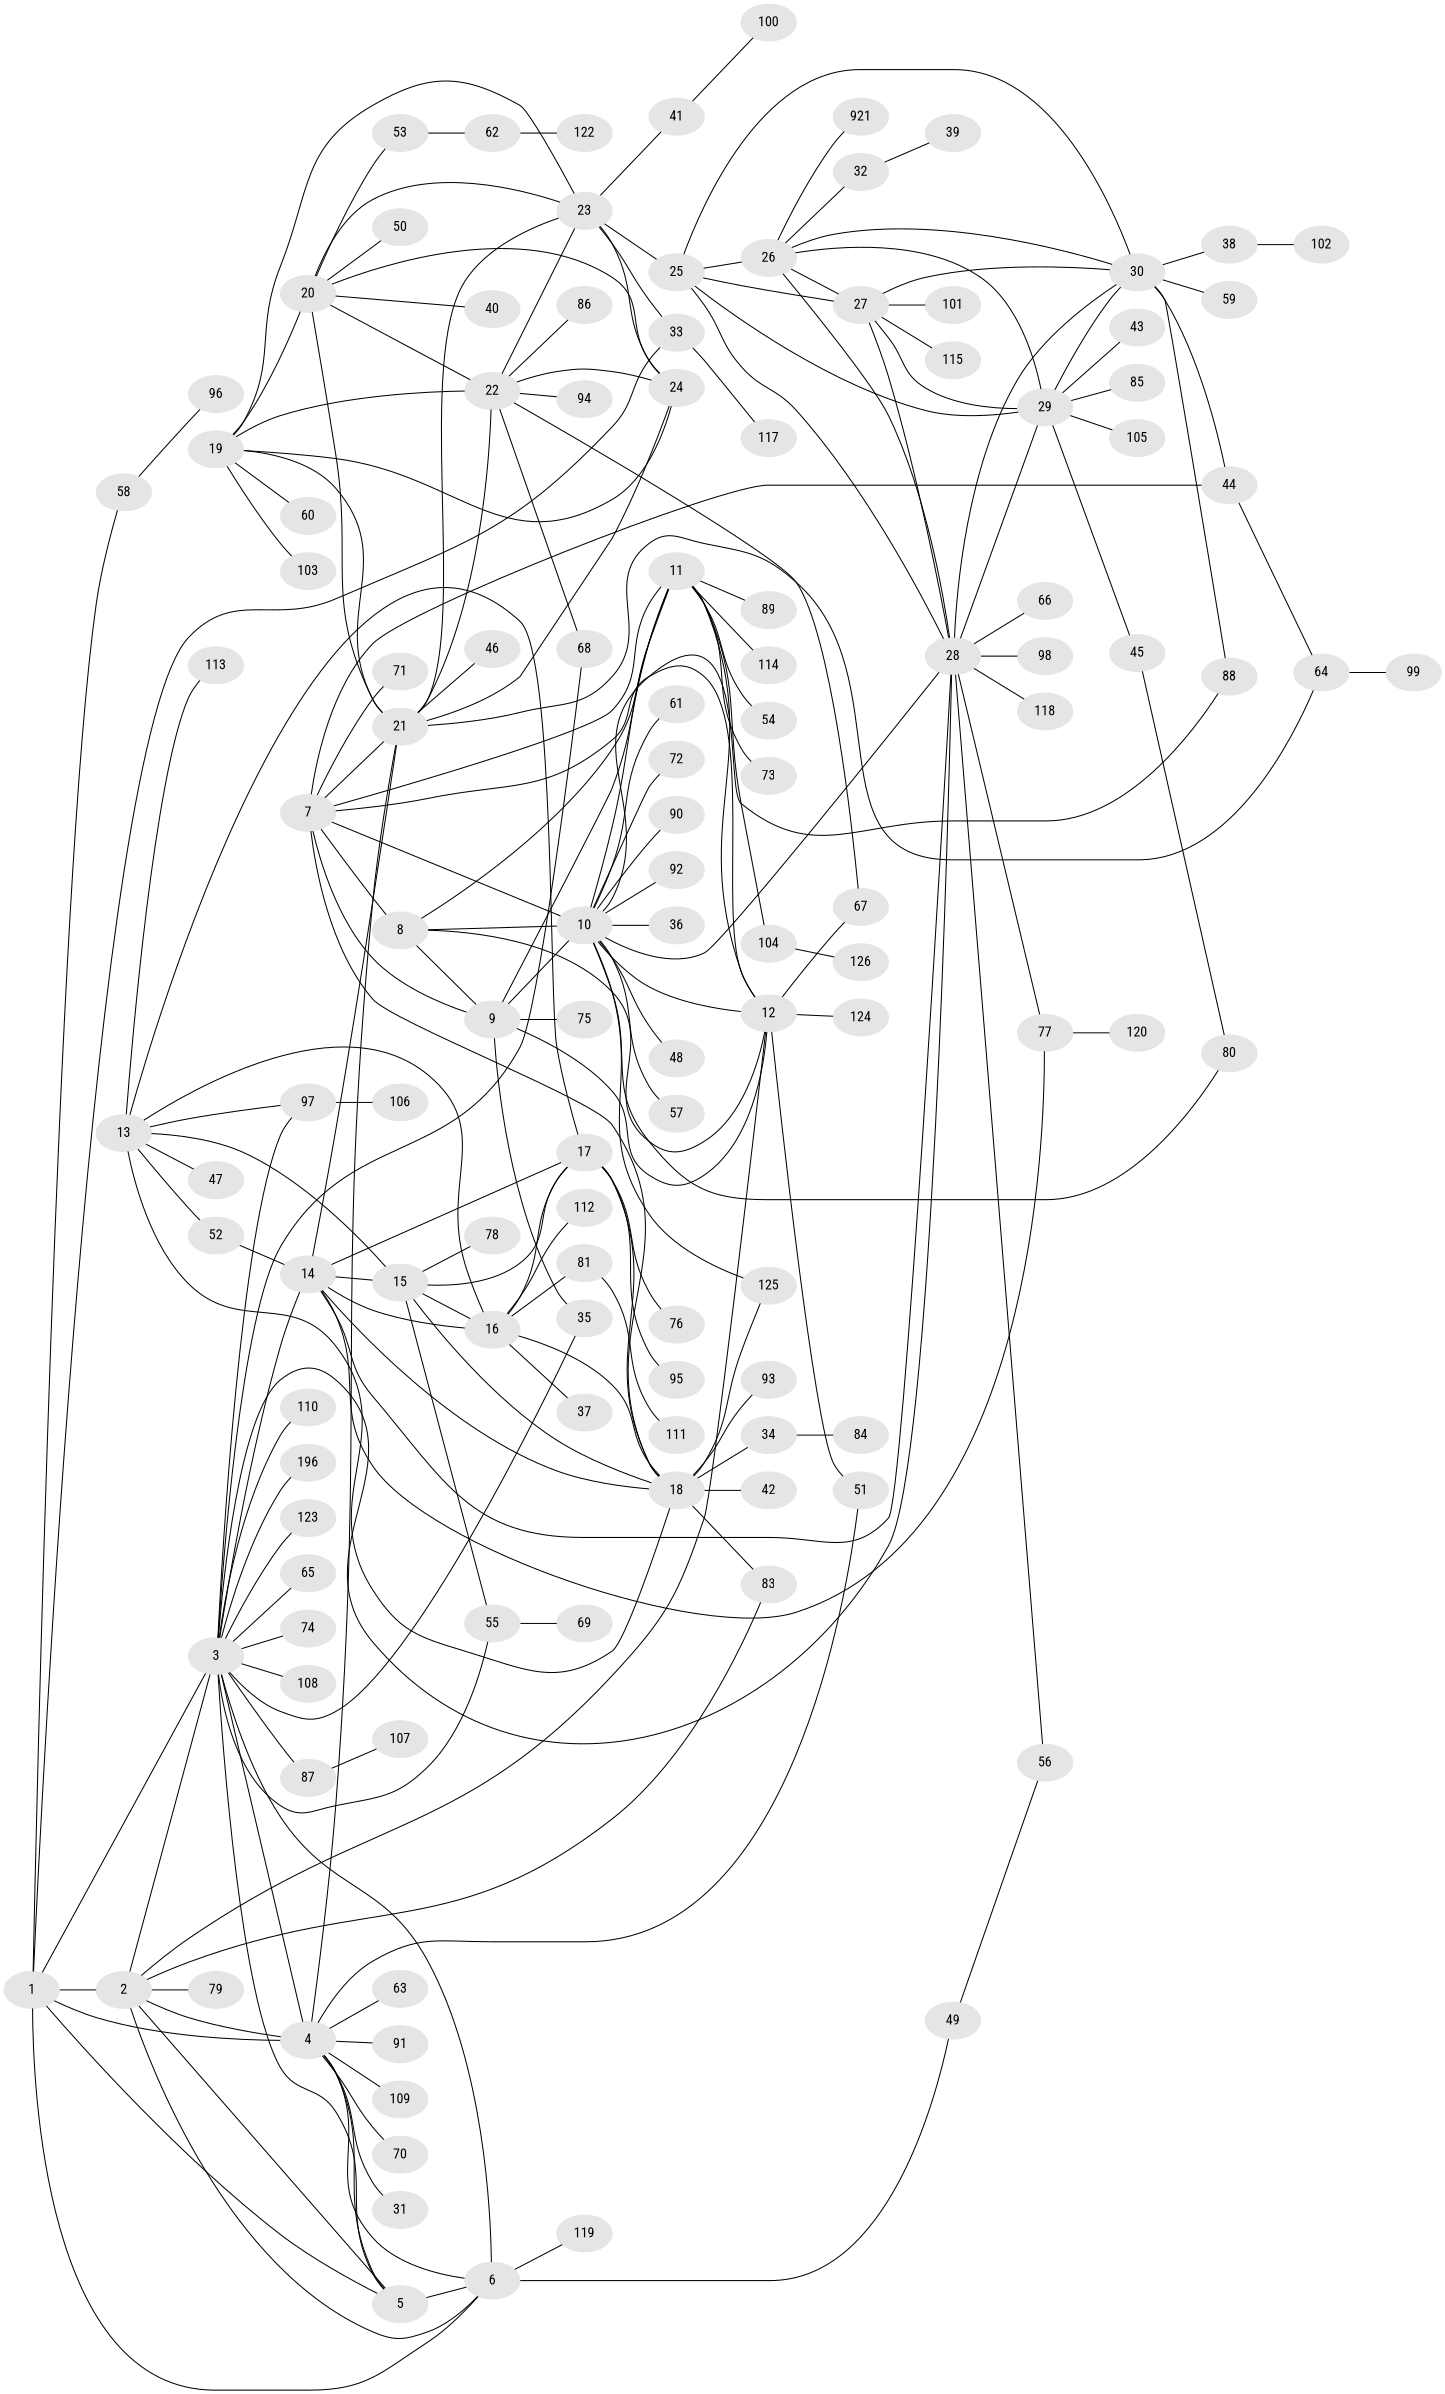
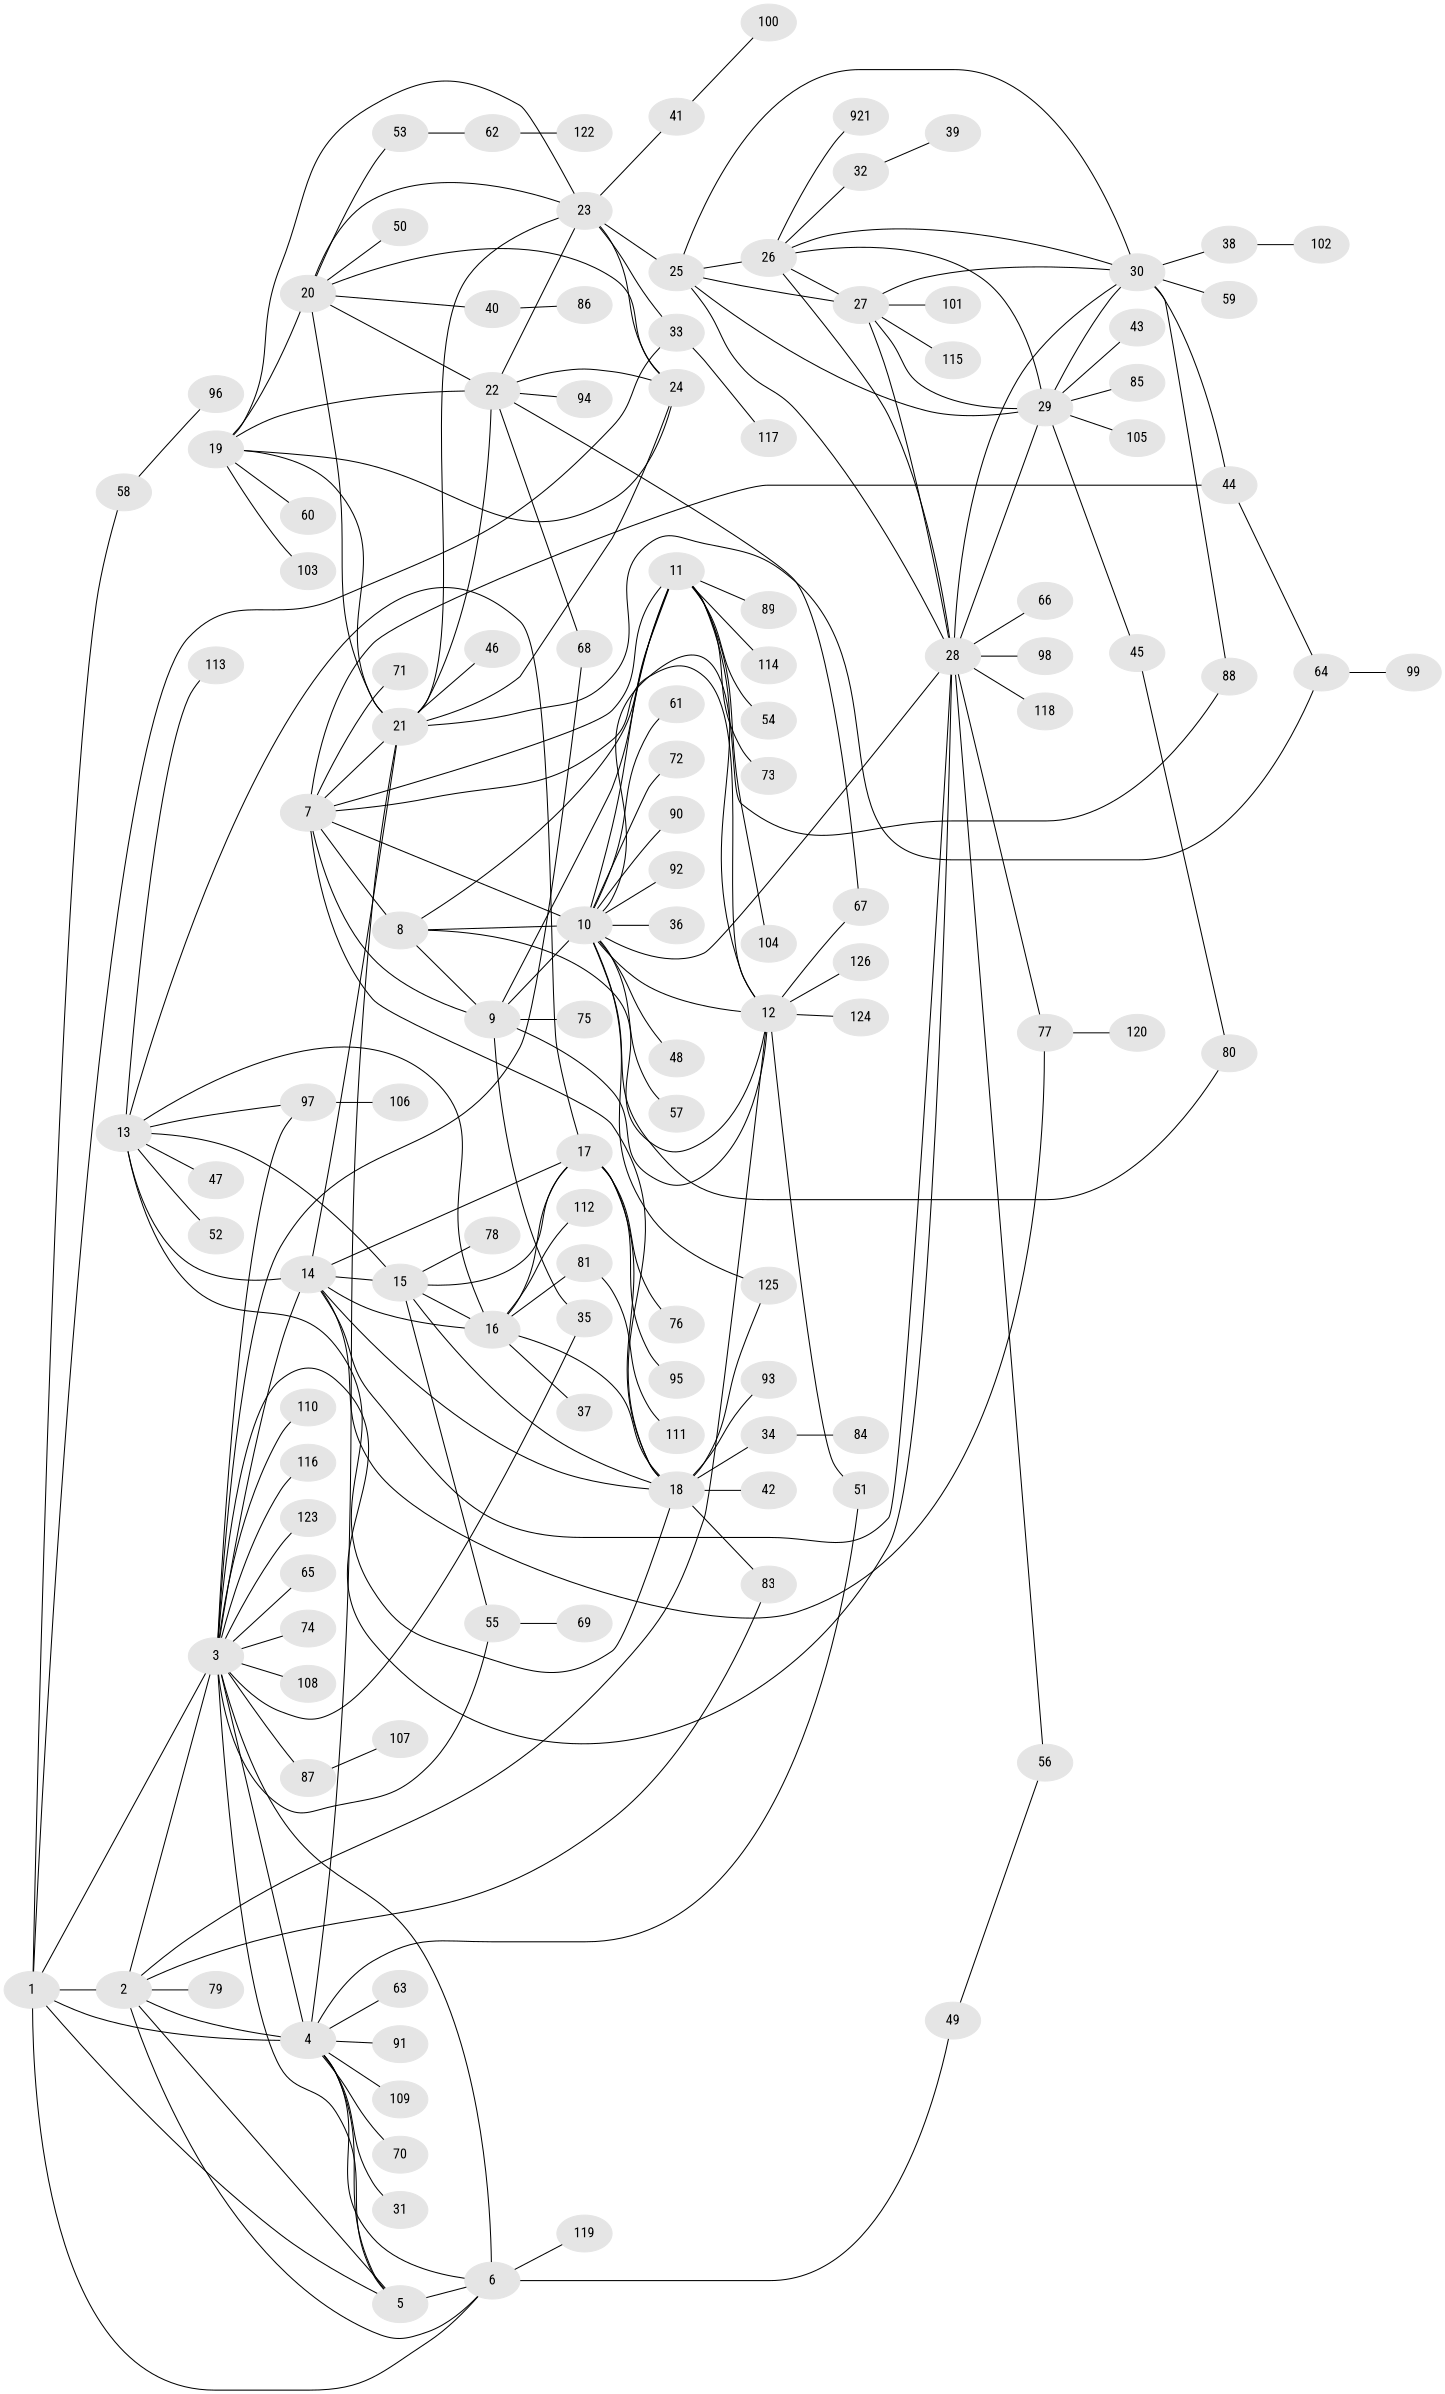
edge "86" -- "22": now "86" -- "40"
edge "104" -- "126": now "12" -- "126"
edge "52" -- "14": now "13" -- "14"
node "196": label "196" -> "116"
